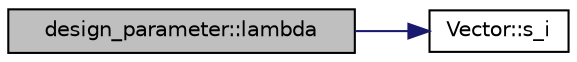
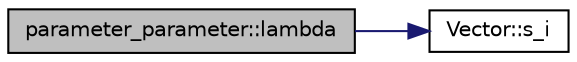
node "design_parameter::lambda": label "design_parameter::lambda" -> "parameter_parameter::lambda"
